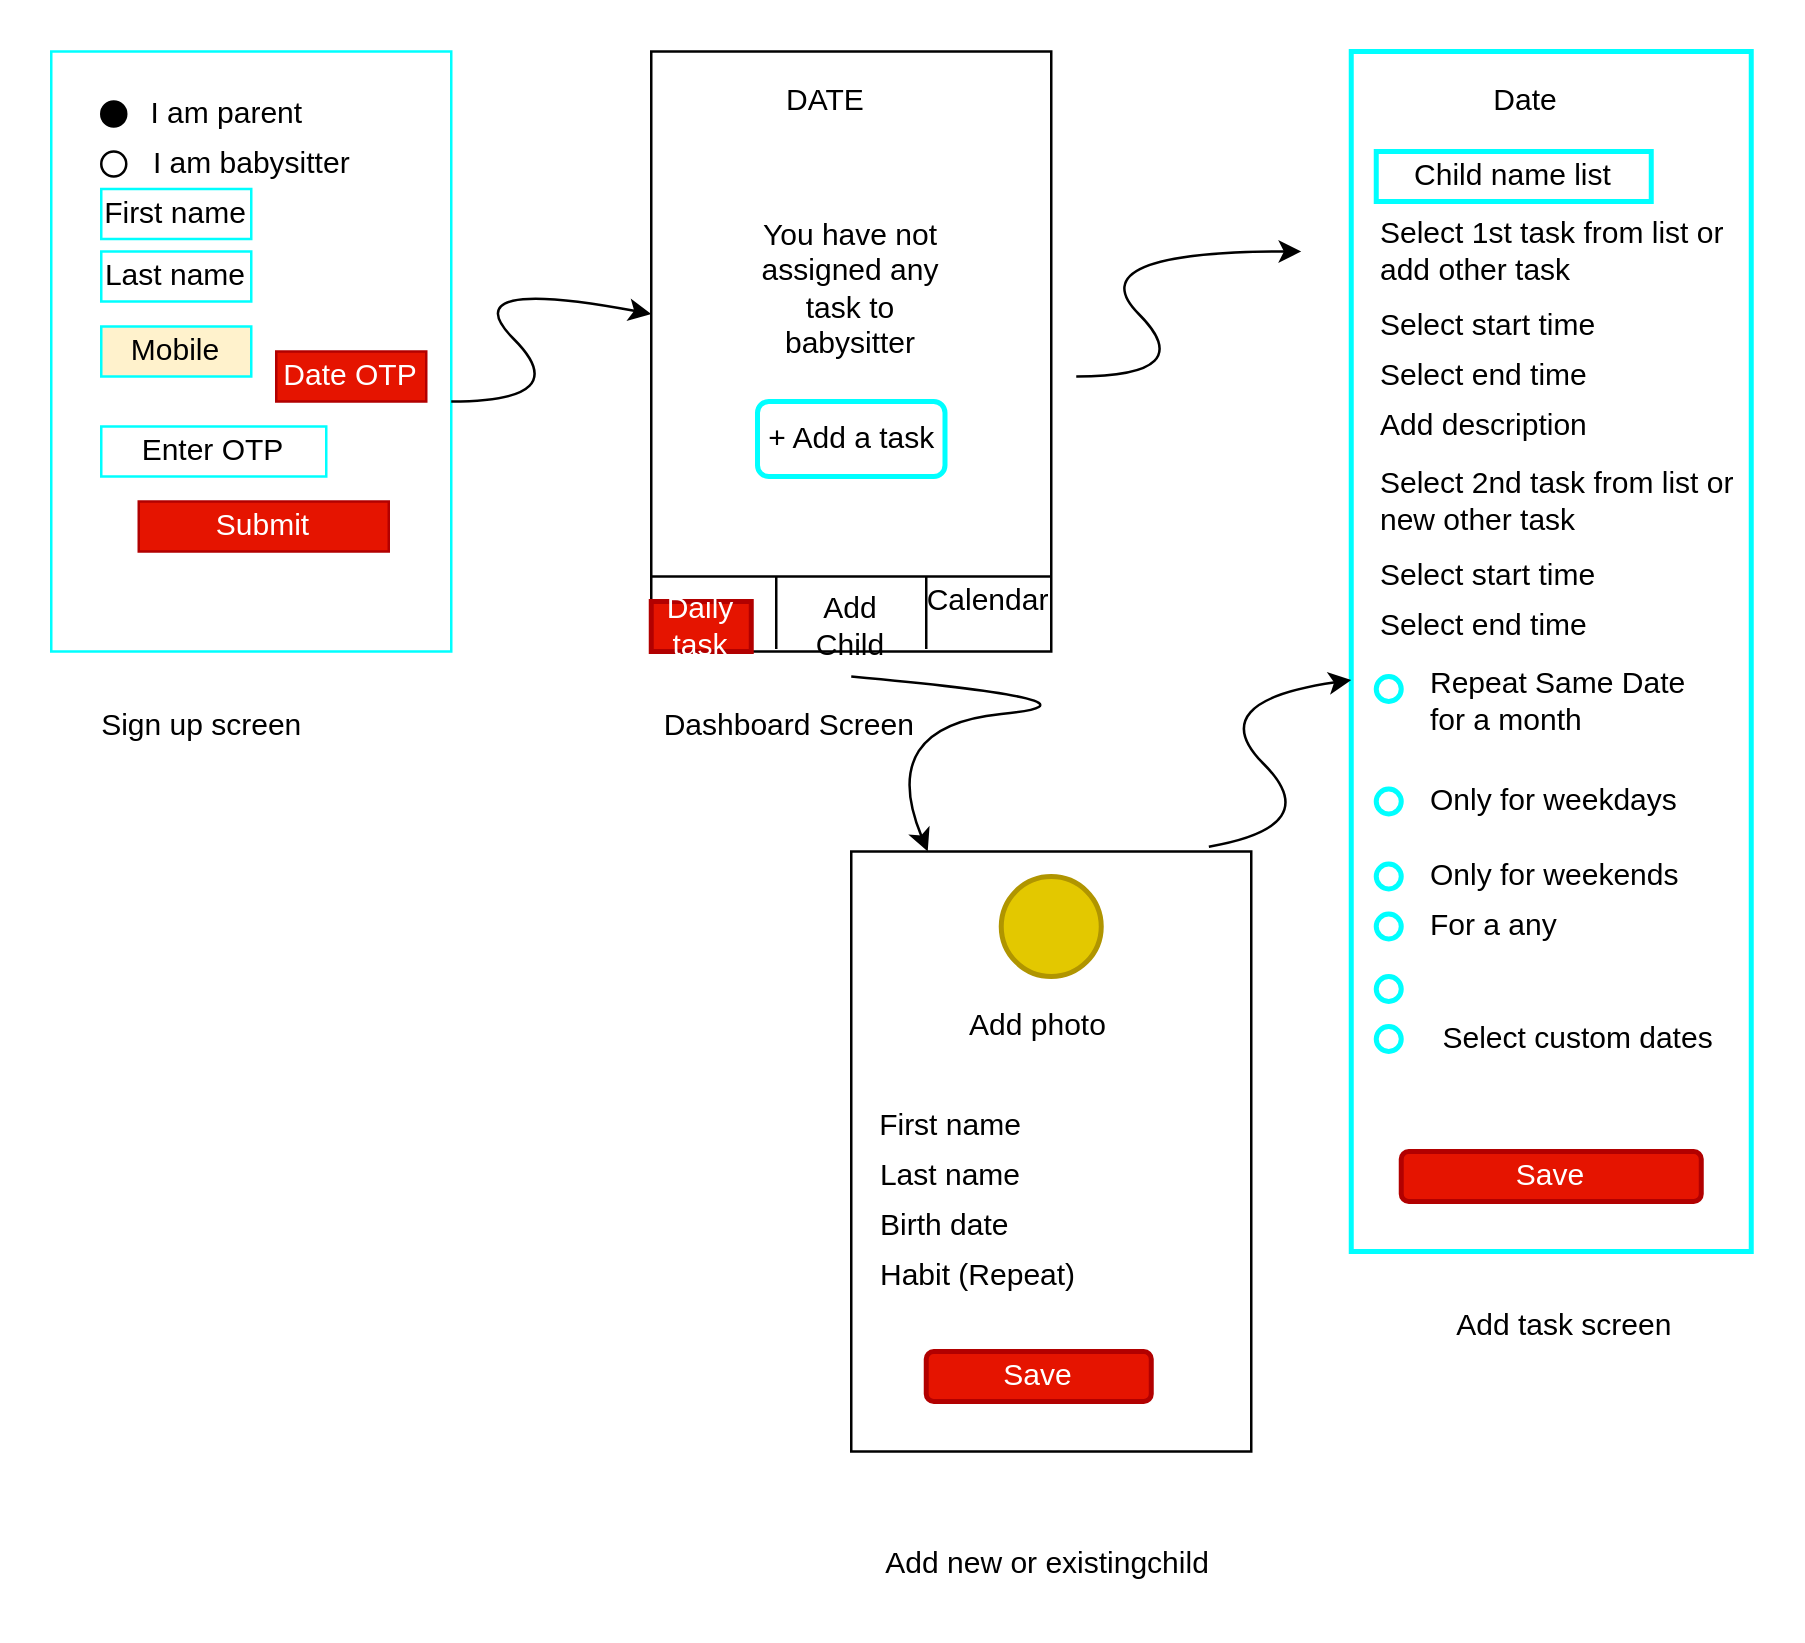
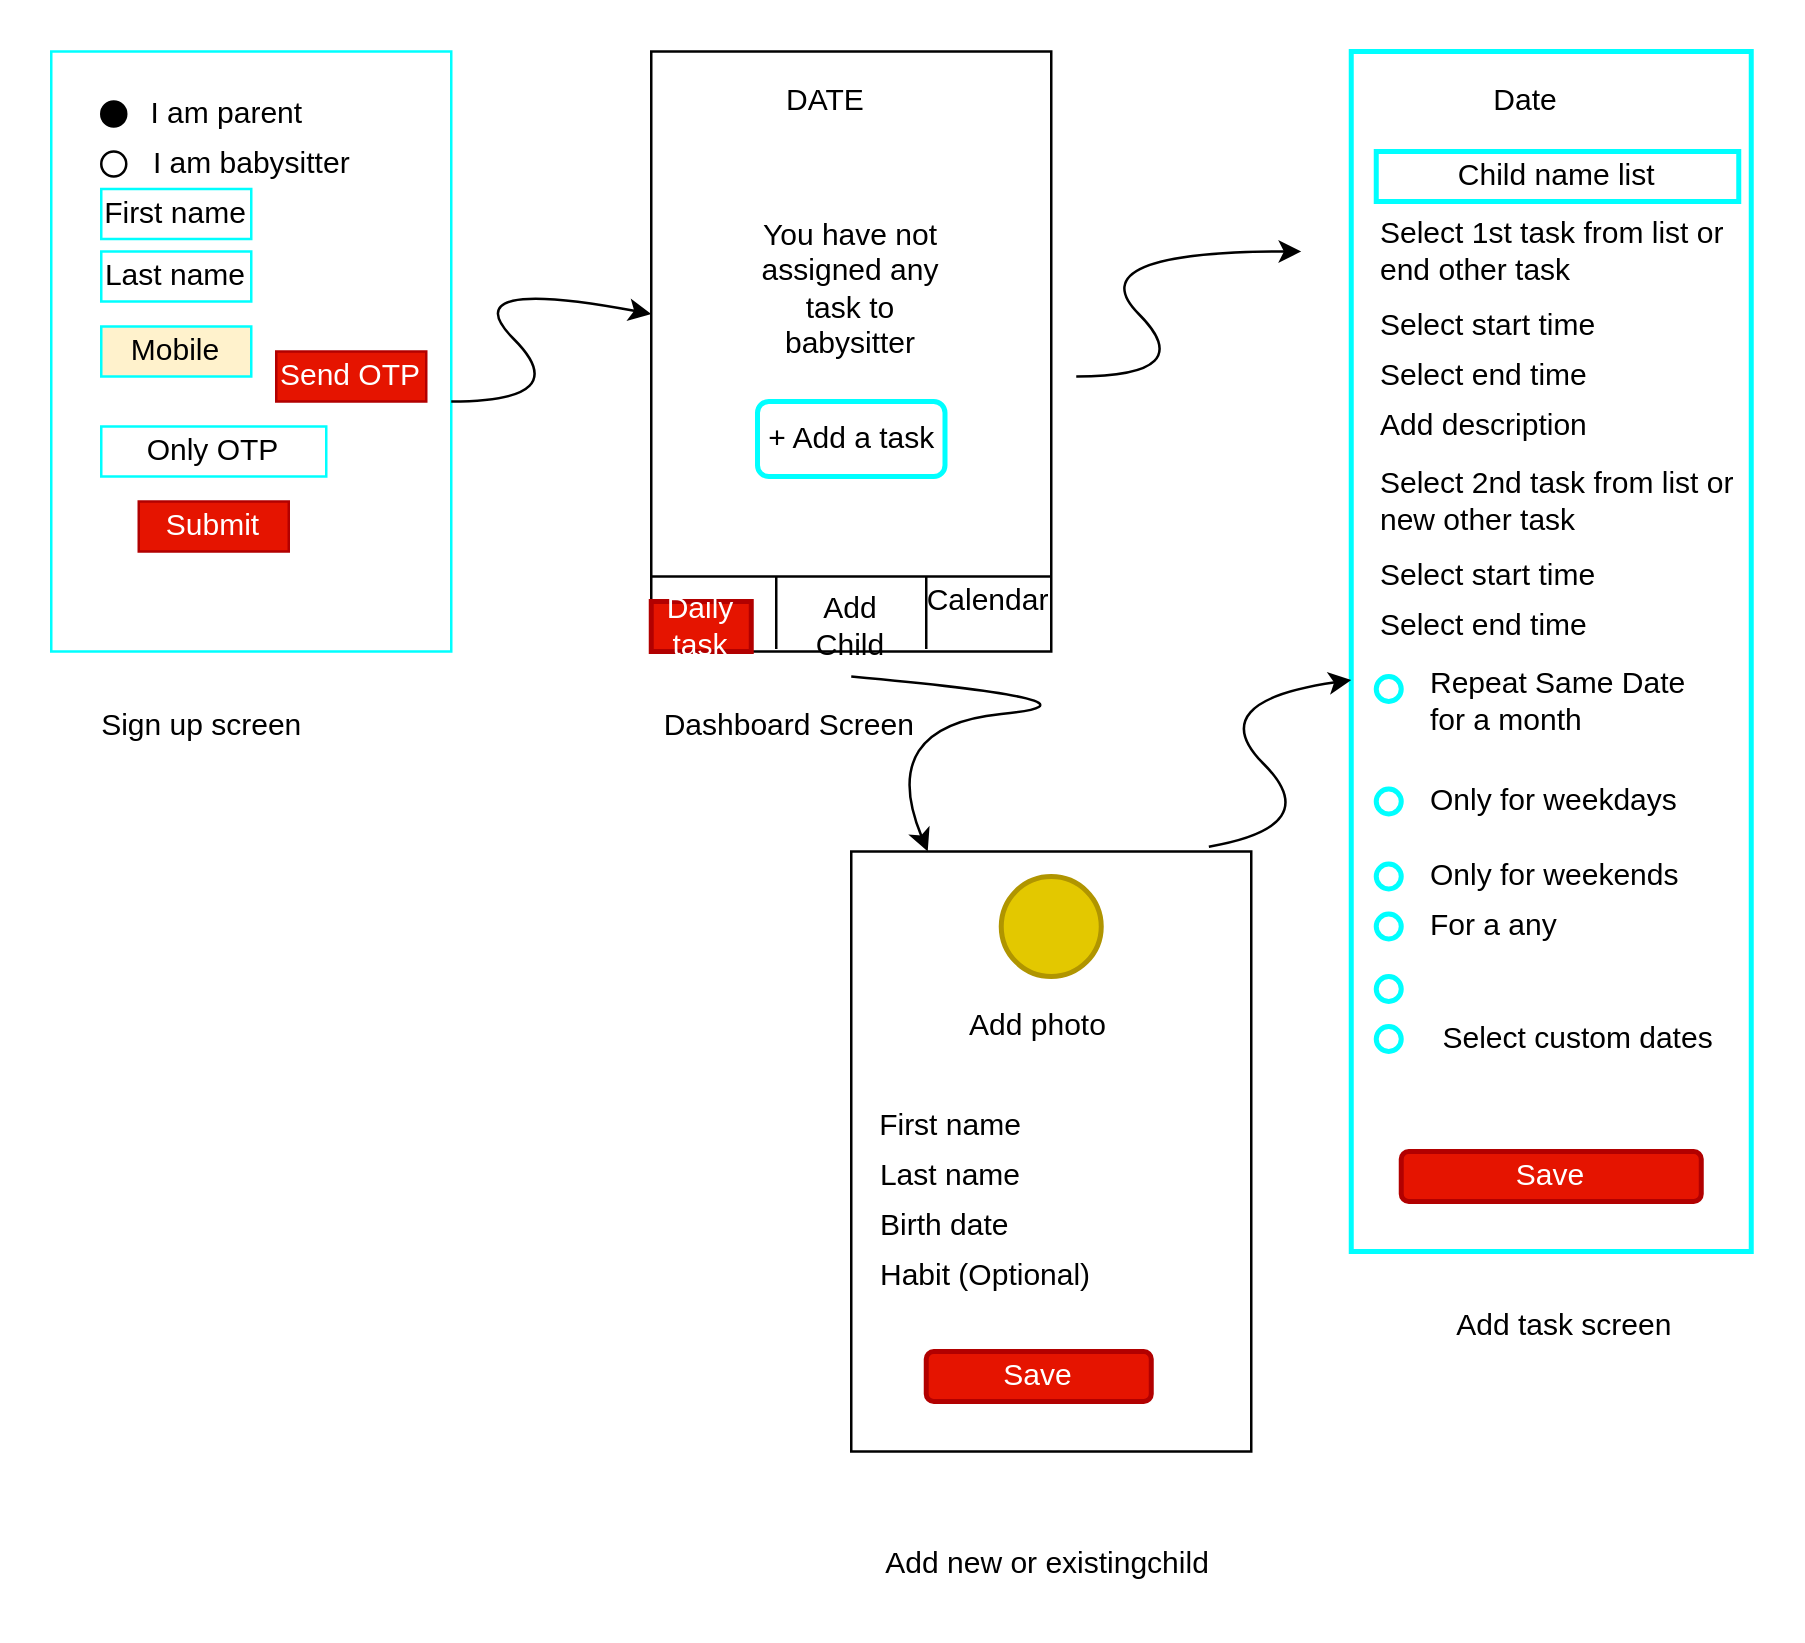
node "Child name list": size 275x50 -> 363x50
node "Select 1st task from list or add other task": label "Select 1st task from list or add other task" -> "Select 1st task from list or end other task"
node "Date OTP": label "Date OTP" -> "Send OTP"
node "Enter OTP": label "Enter OTP" -> "Only OTP"
node "Submit": size 250x50 -> 150x50
node "Habit (Repeat)": label "Habit (Repeat)" -> "Habit (Optional)"
